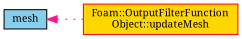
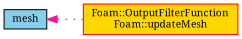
node "Foam::OutputFilterFunction Object::updateMesh": label "Foam::OutputFilterFunction Object::updateMesh" -> "Foam::OutputFilterFunction Foam::updateMesh"
